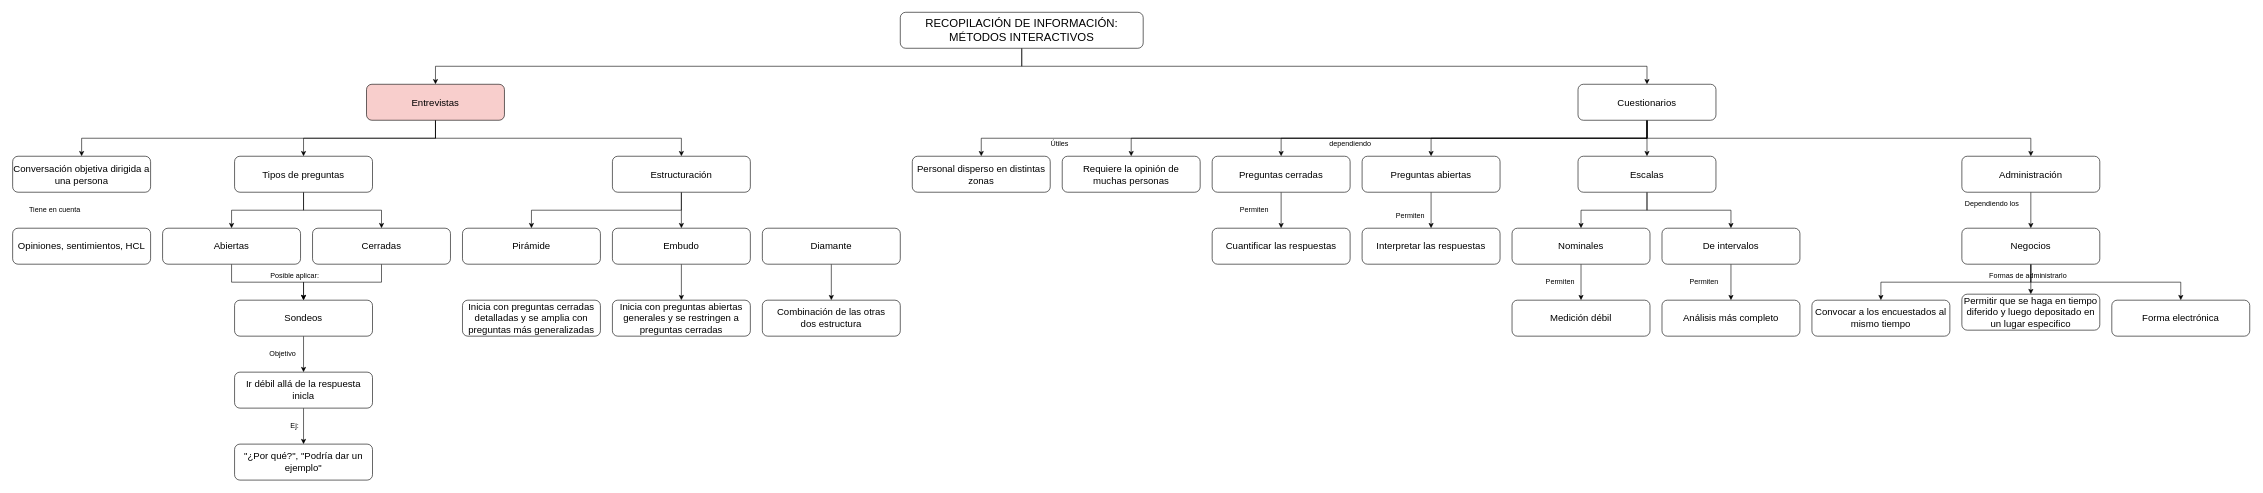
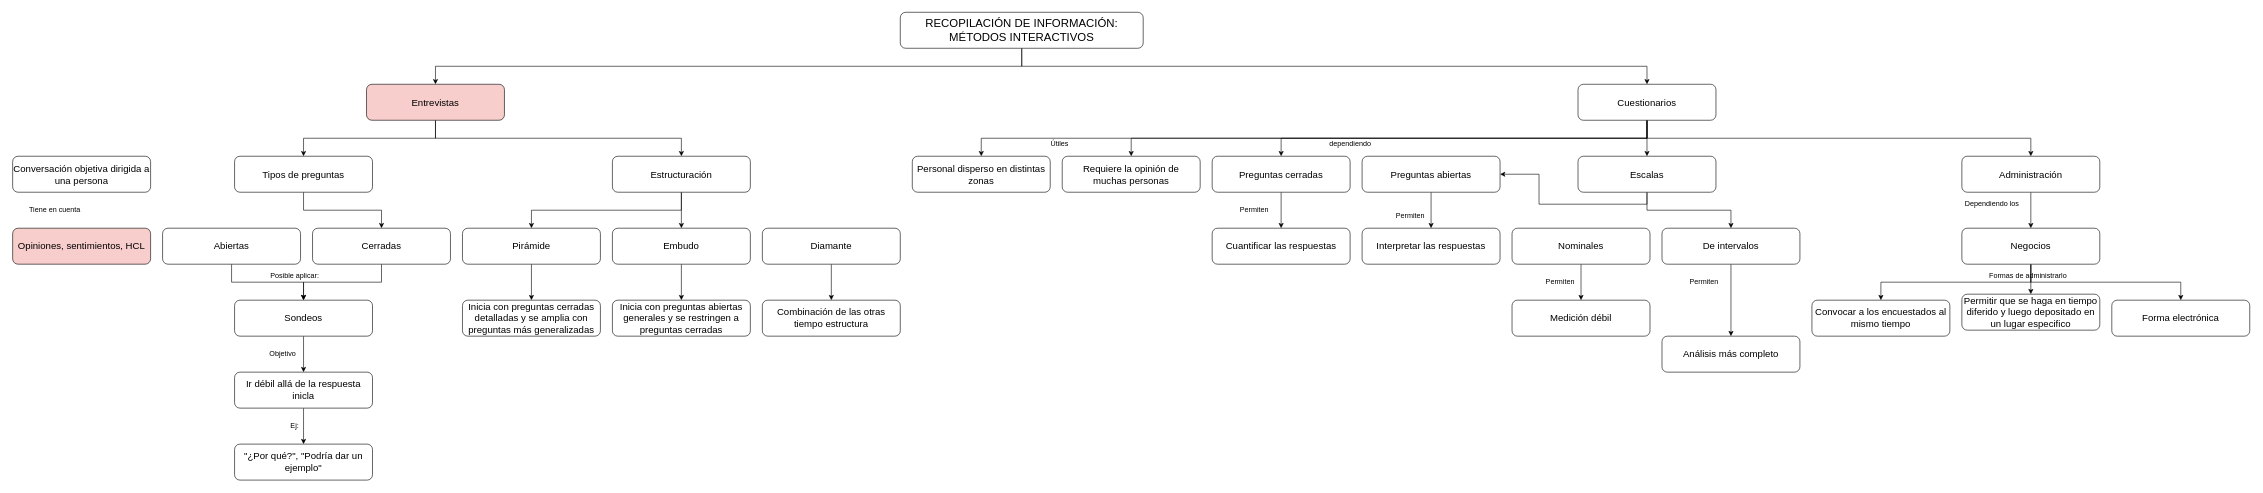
edge "Entrevistas" -> "Conversación objetiva dirigida a una persona": removed
edge "Cuestionarios" -> "Preguntas abiertas": removed
edge "Escalas" -> "Nominales": now "Escalas" -> "Preguntas abiertas"
edge "Tipos de preguntas" -> "Abiertas": removed
node "Opiniones, sentimientos, HCL": fillcolor #ffffff -> #f8cecc
edge "Pirámide" -> "Inicia con preguntas cerradas detalladas y se amplia con preguntas más generalizadas": added
node "Combinación de las otras dos estructura": label "Combinación de las otras dos estructura" -> "Combinación de las otras tiempo estructura"
node "Análisis más completo": moved (1731, 318) -> (1731, 354)
